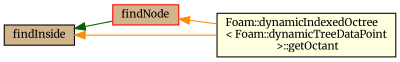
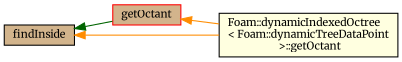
node "findNode": label "findNode" -> "getOctant"
